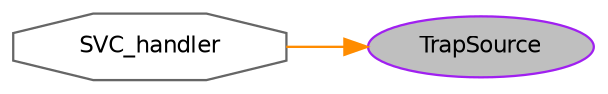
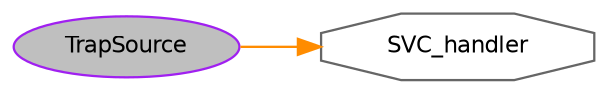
edge "SVC_handler" -> "TrapSource": reversed
